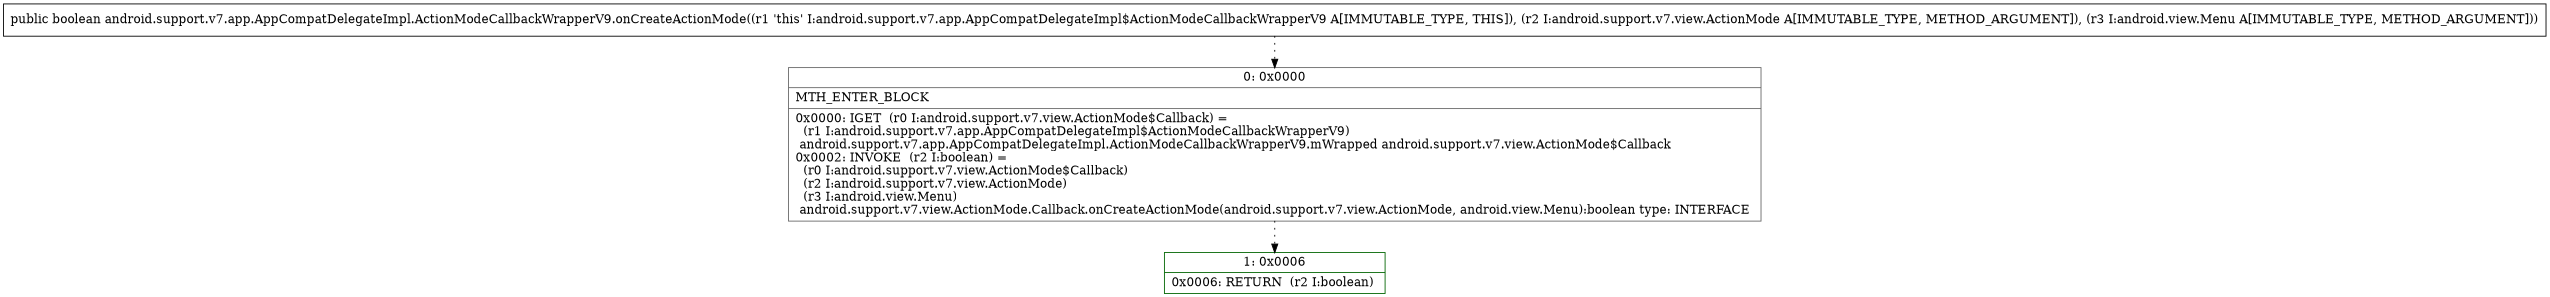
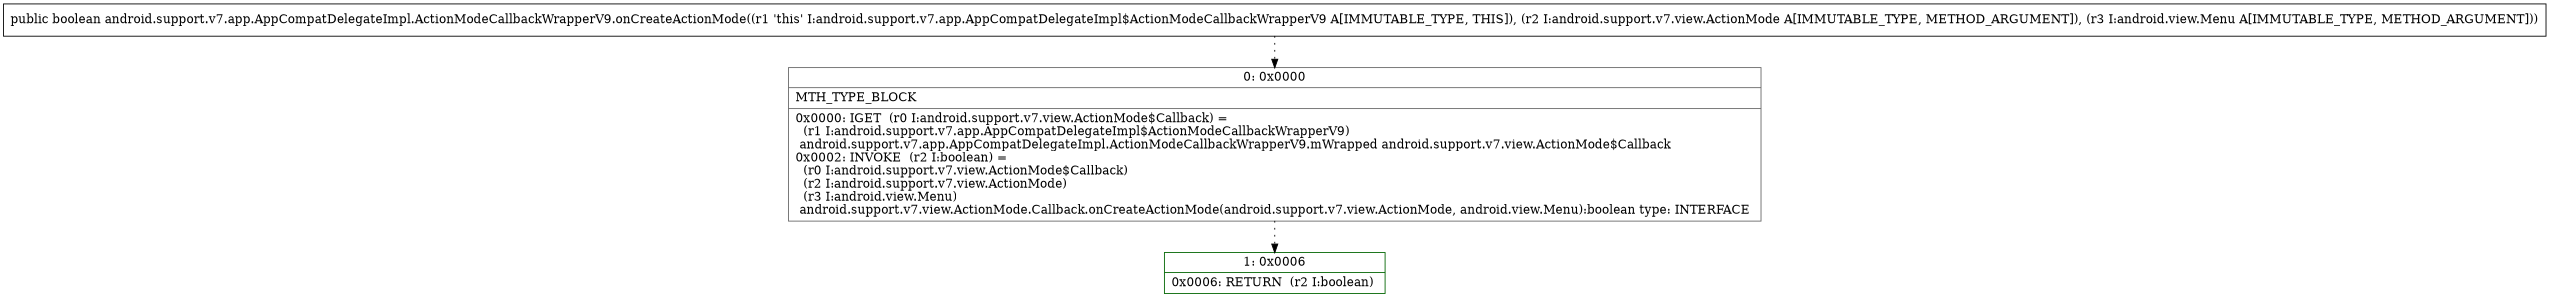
node "0: 0x0000": text "MTH_ENTER_BLOCK" -> "MTH_TYPE_BLOCK"
